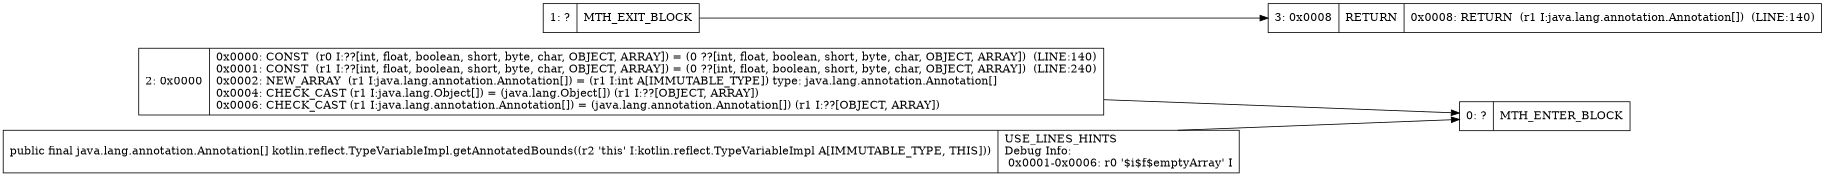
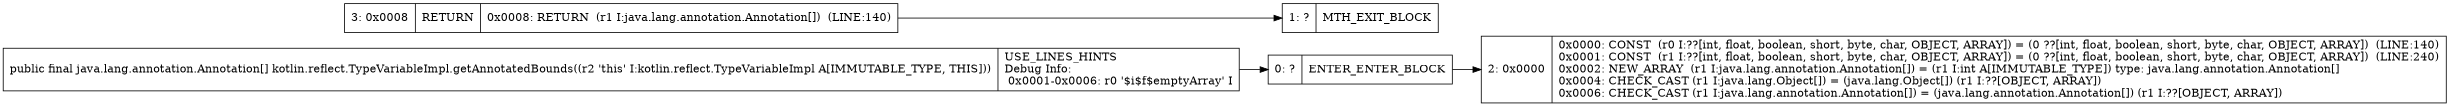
edge "1: ?" -> "3: 0x0008": reversed
edge "2: 0x0000" -> "0: ?": reversed
node "0: ?": text "MTH_ENTER_BLOCK" -> "ENTER_ENTER_BLOCK"
